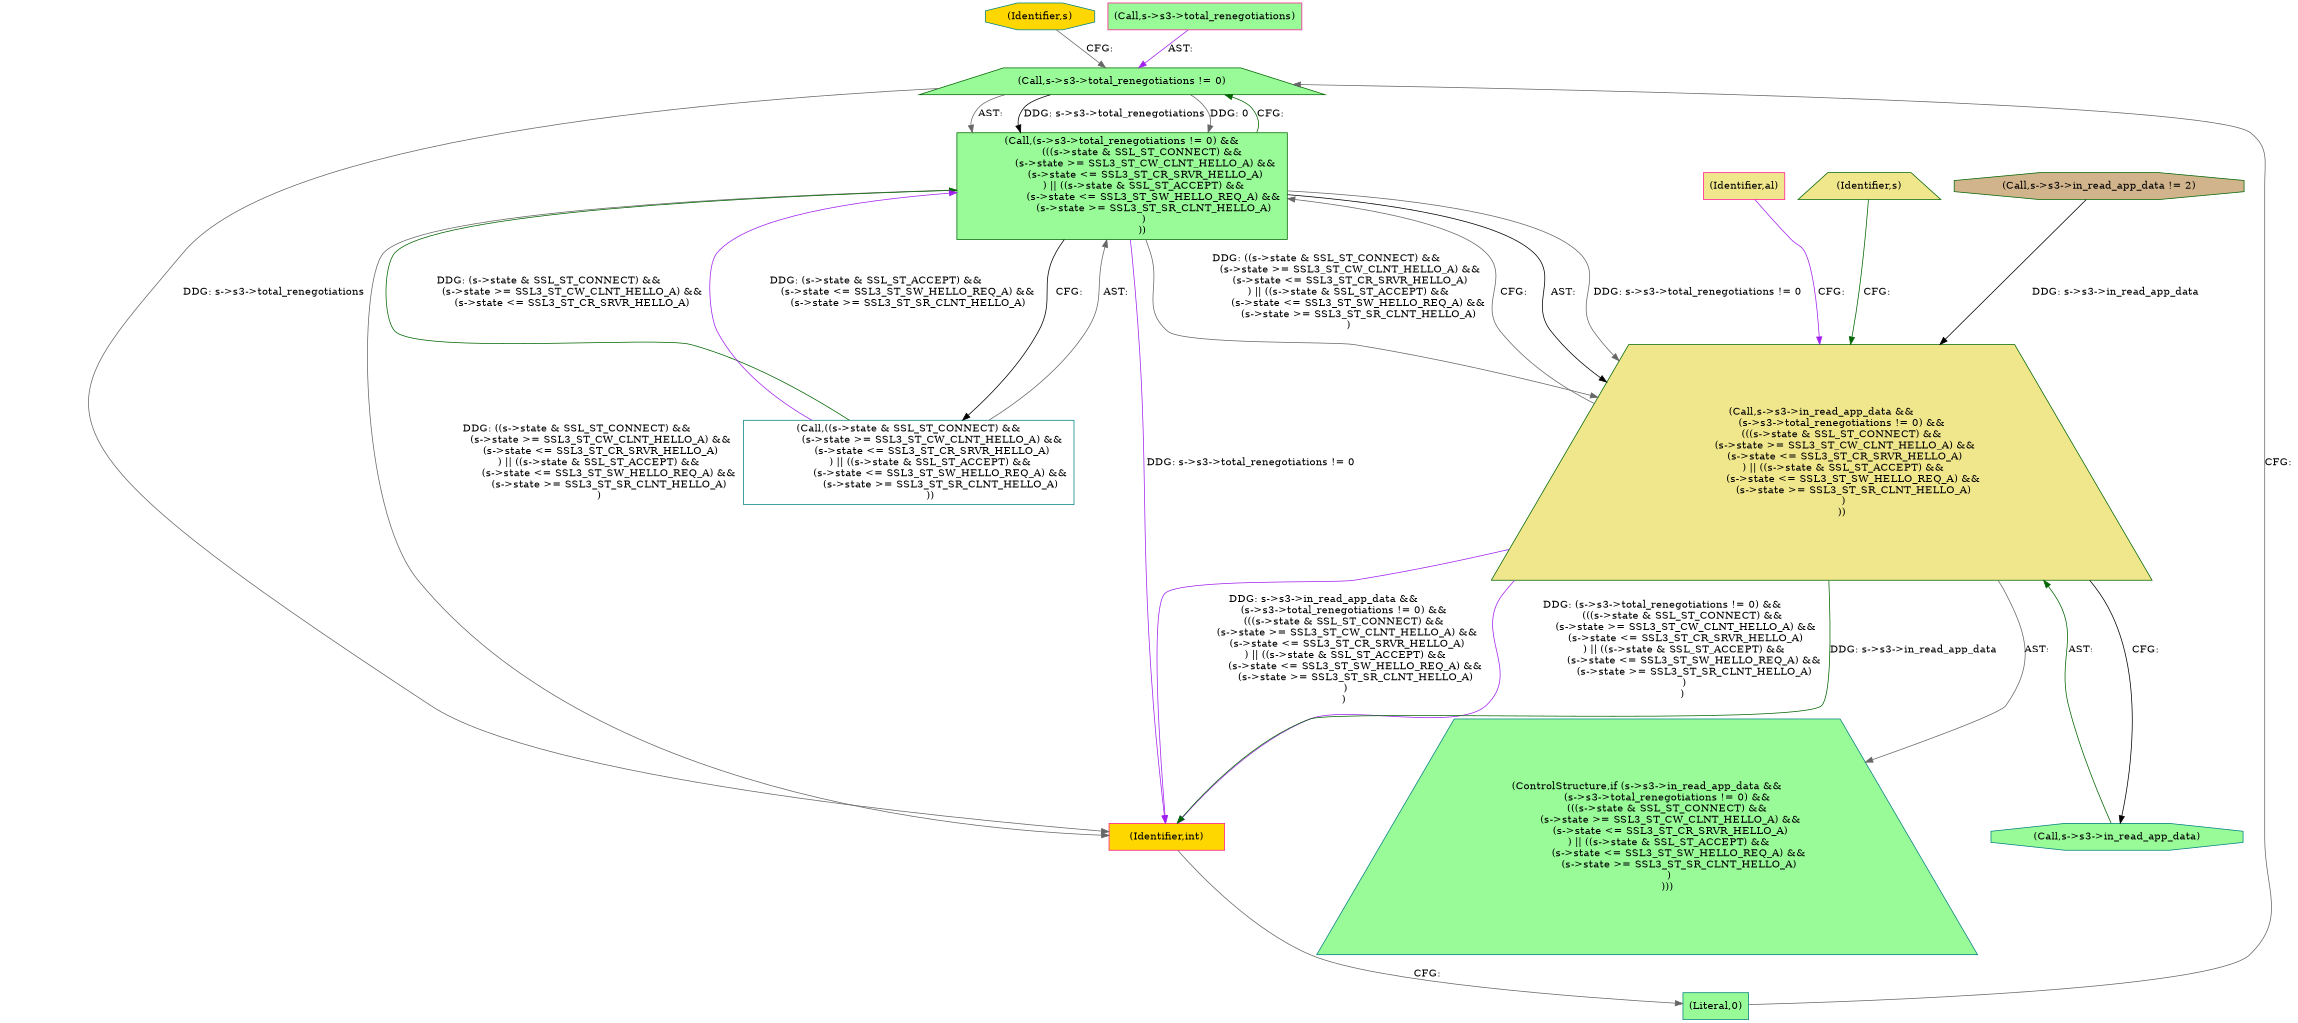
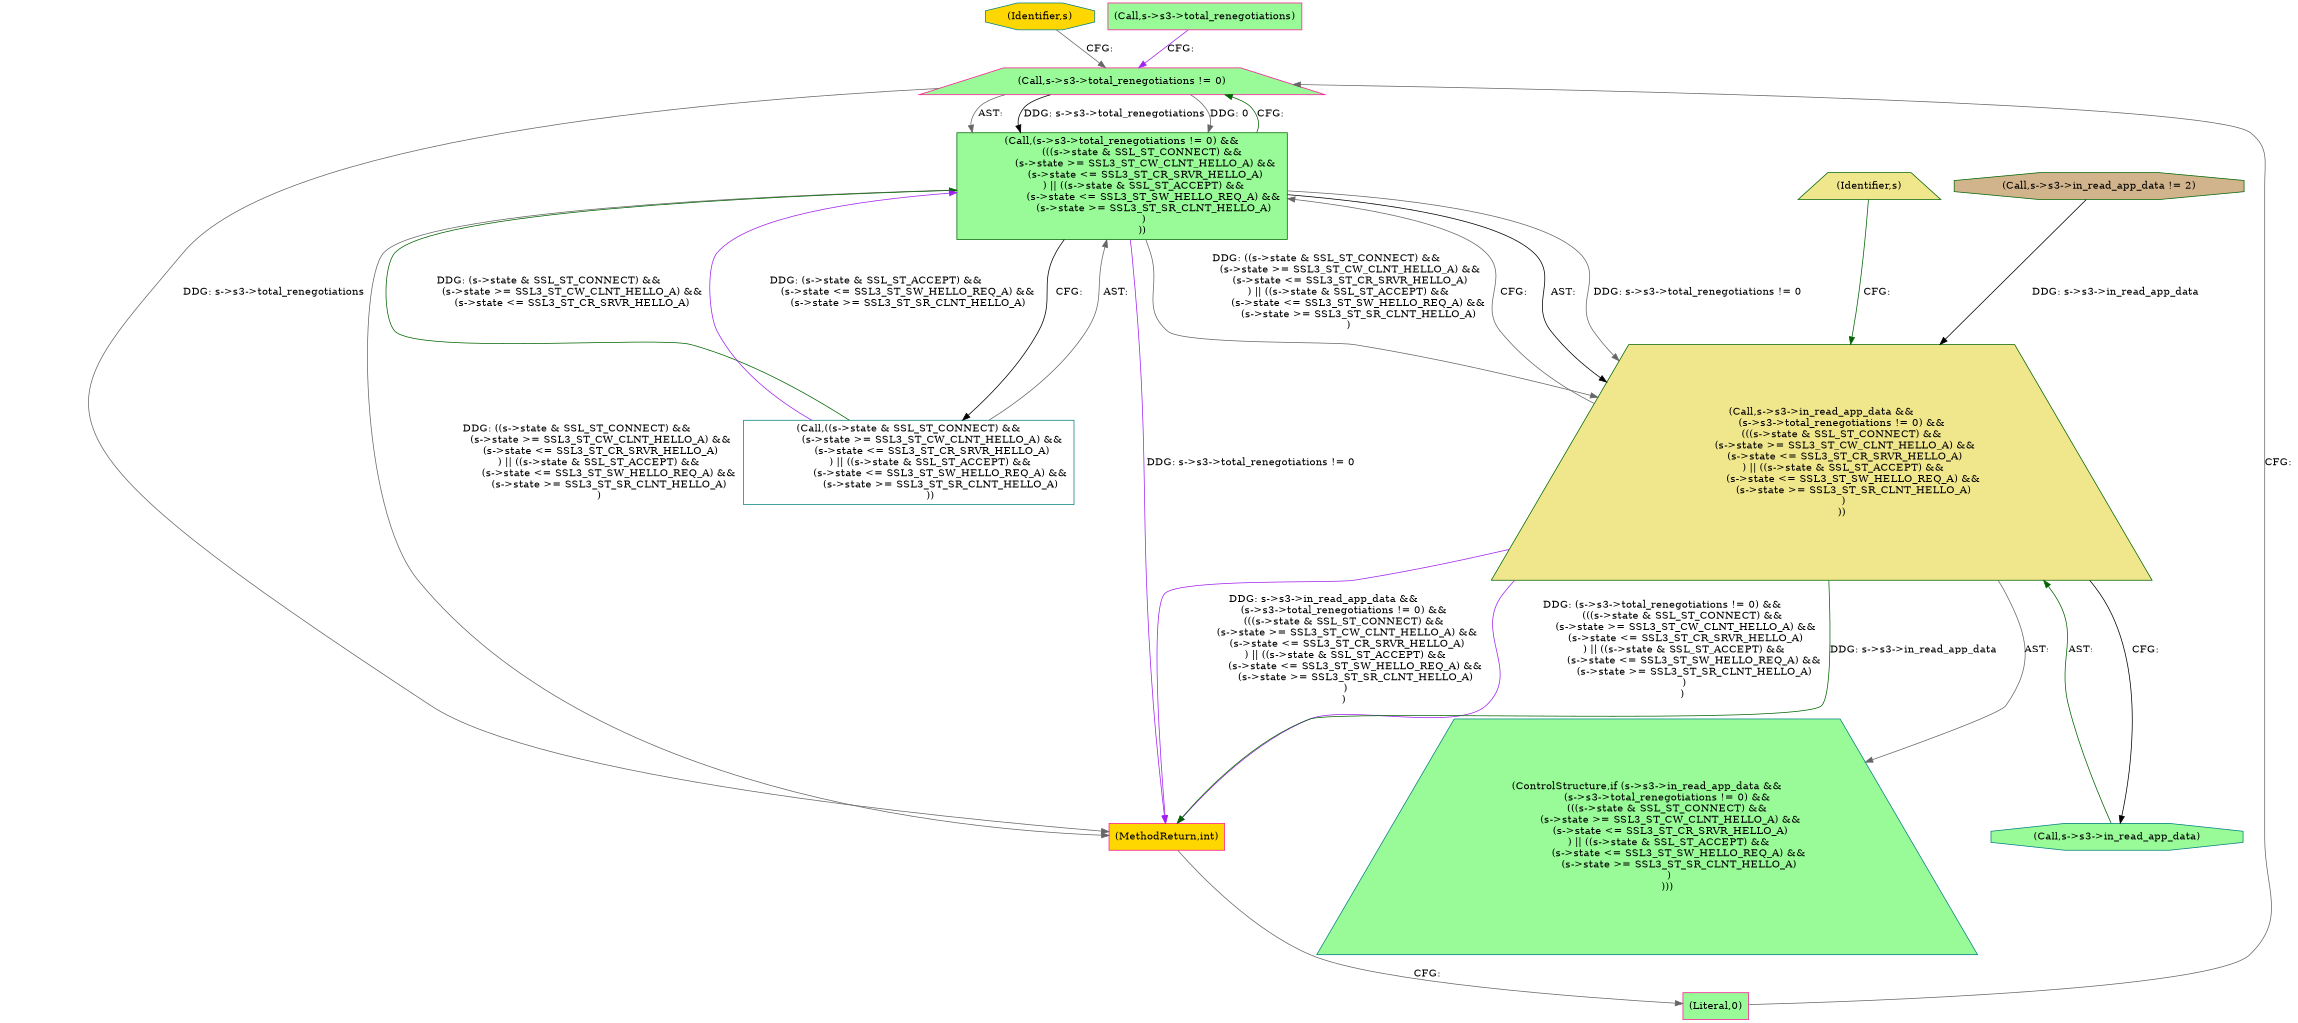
edge "(Call,s->s3->total_renegotiations)" -> "(Call,s->s3->total_renegotiations != 0)": label "AST: " -> "CFG: "
node "(Call,s->s3->total_renegotiations != 0)": color darkgreen -> deeppink
node "(Identifier,al)": removed
node "(Identifier,int)": label "(Identifier,int)" -> "(MethodReturn,int)"
node "(Literal,0)": color teal -> deeppink
